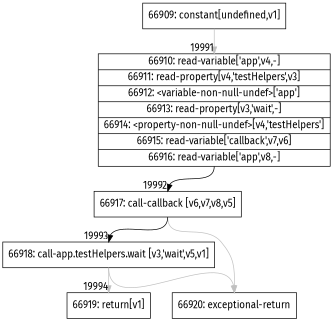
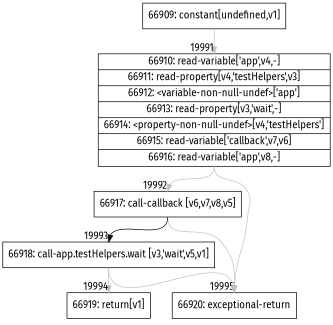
edge "66910: read-variable['app',v4,-]" -> "66917: call-callback [v6,v7,v8,v5]": color black -> gray
edge "66910: read-variable['app',v4,-]" -> "66920: exceptional-return": added
